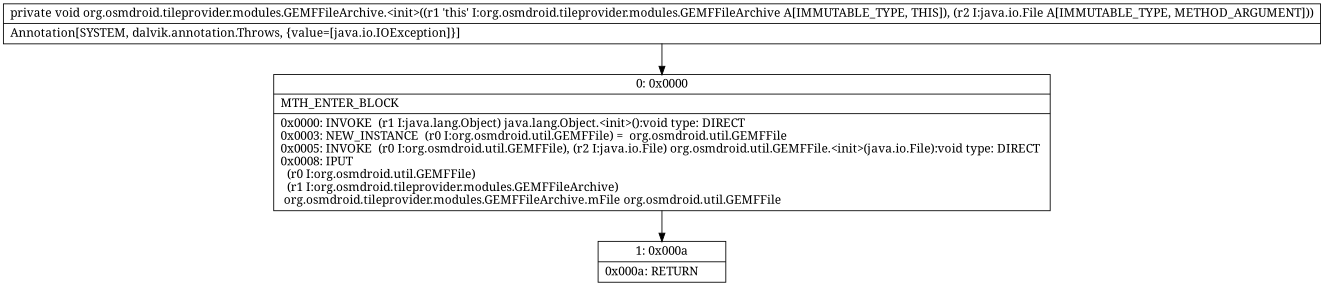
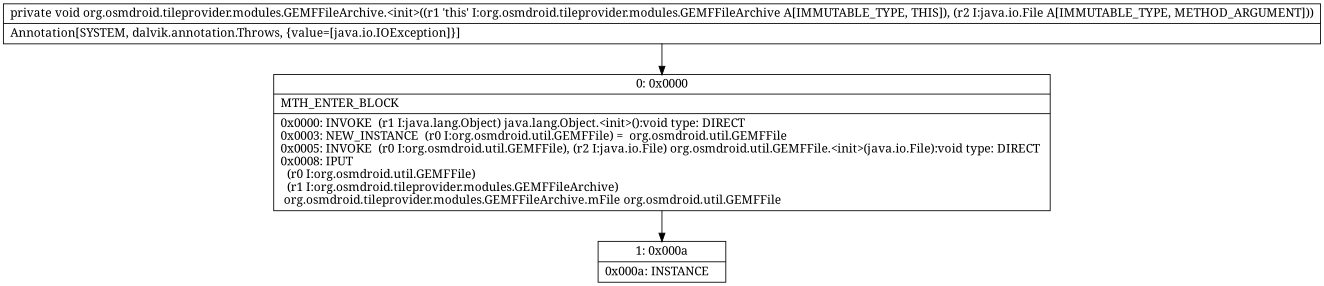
node "1: 0x000a": text "0x000a: RETURN" -> "0x000a: INSTANCE"
